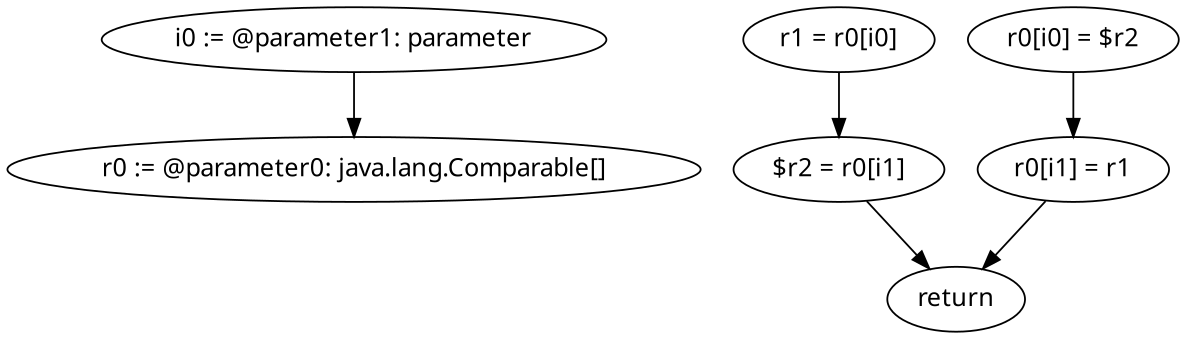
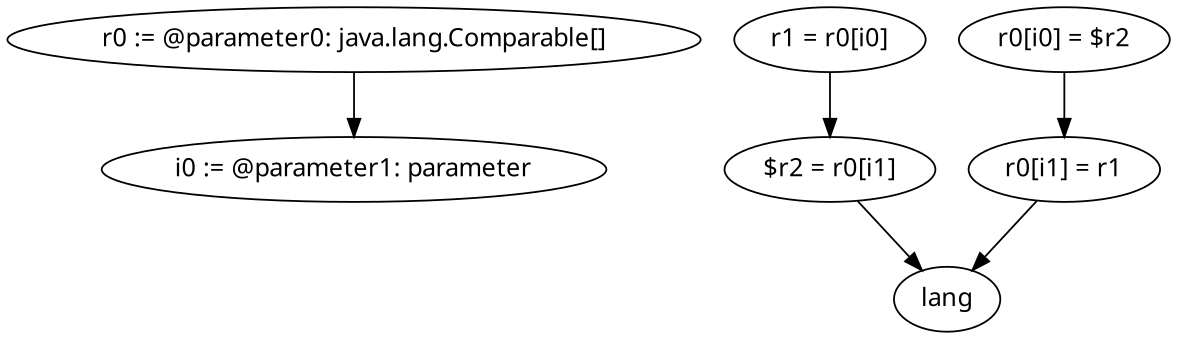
edge "i0 := @parameter1: parameter" -> "r0 := @parameter0: java.lang.Comparable[]": reversed
node "return": label "return" -> "lang"
